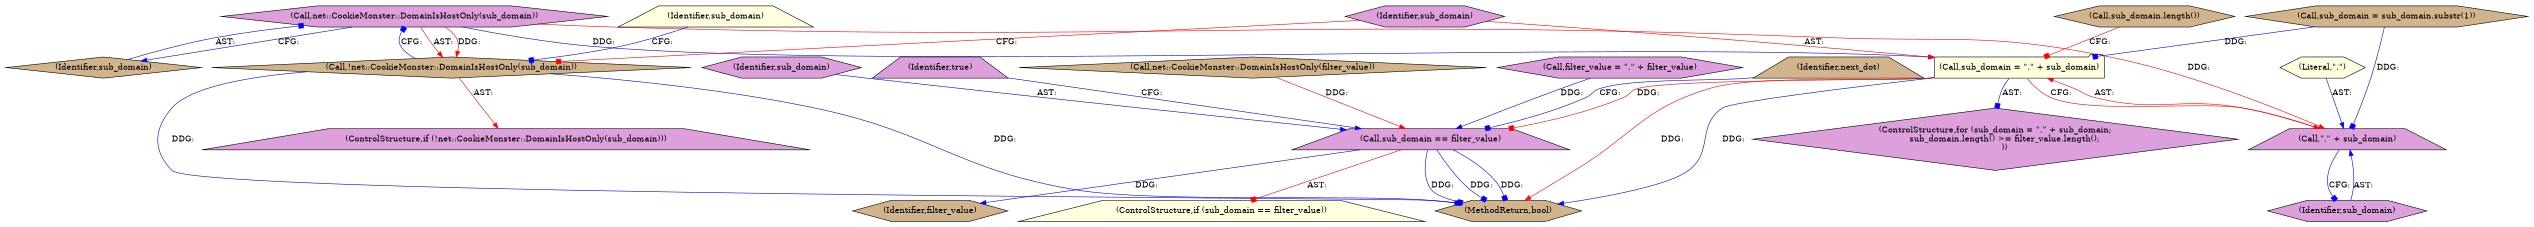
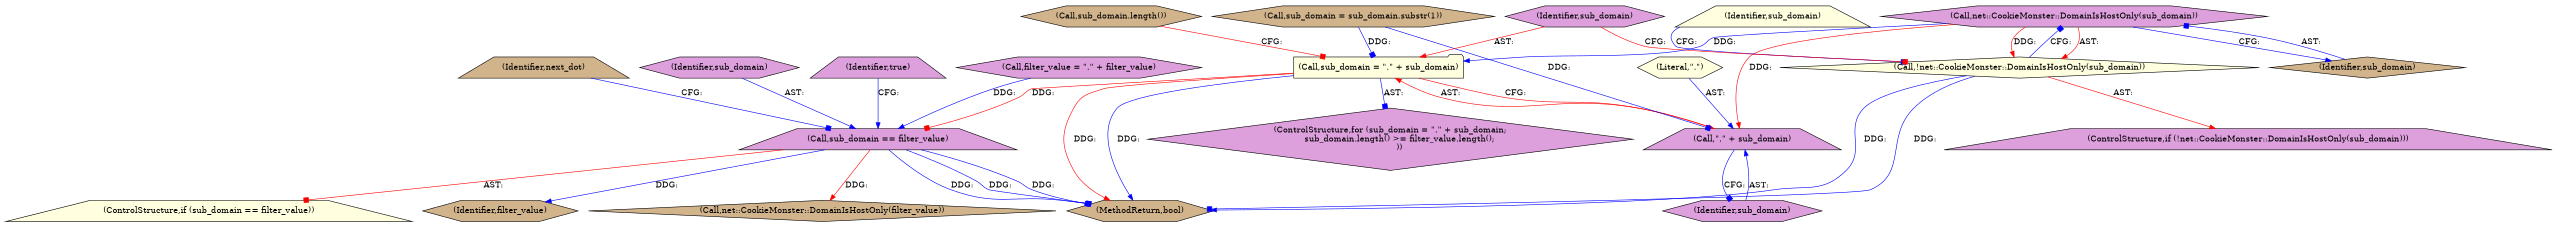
node "(Call,!net::CookieMonster::DomainIsHostOnly(sub_domain))": fillcolor tan -> lightyellow
edge "(Call,net::CookieMonster::DomainIsHostOnly(filter_value))" -> "(Call,sub_domain == filter_value)": reversed
